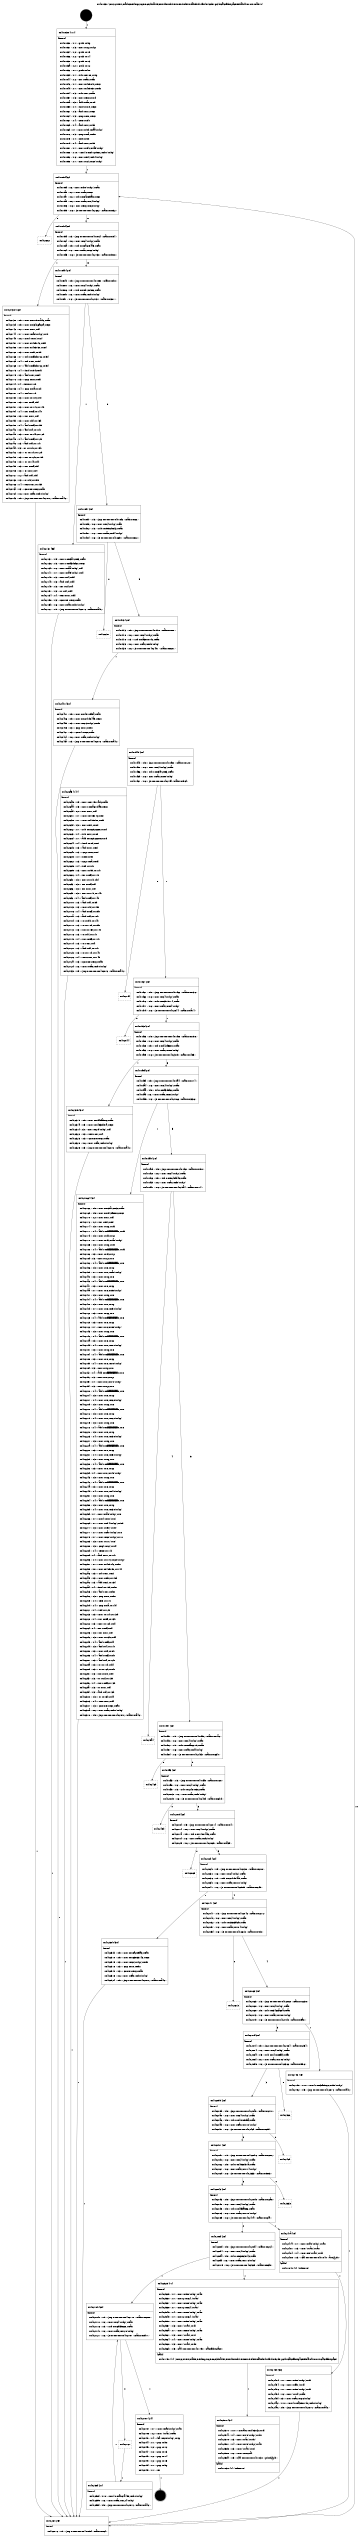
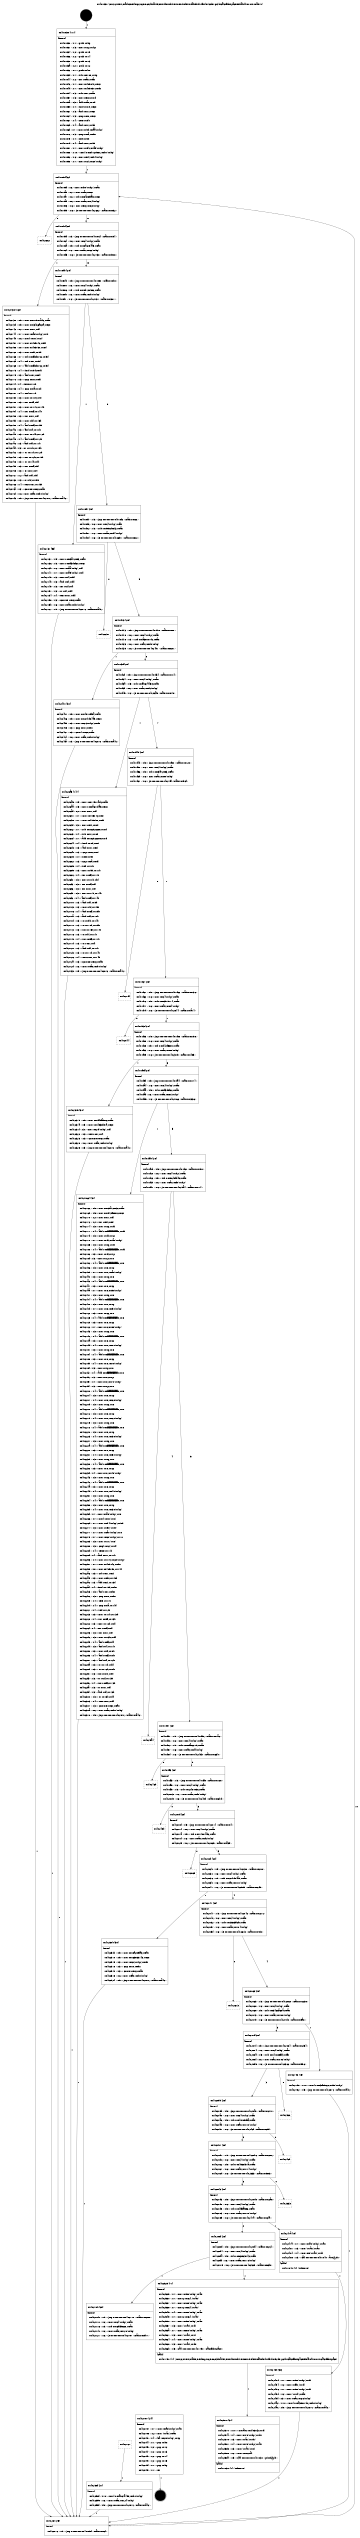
node "0x401f2f [28]": added
edge "0x40210b [28]" -> "0x4027e7 [24]": removed, label "1"
edge "0x40210b [28]" -> "0x402127": removed, label "0"
edge "0x40258f [21]" -> "0x40210b [28]": now "0x40258f [21]" -> "0x40287c [5]"
